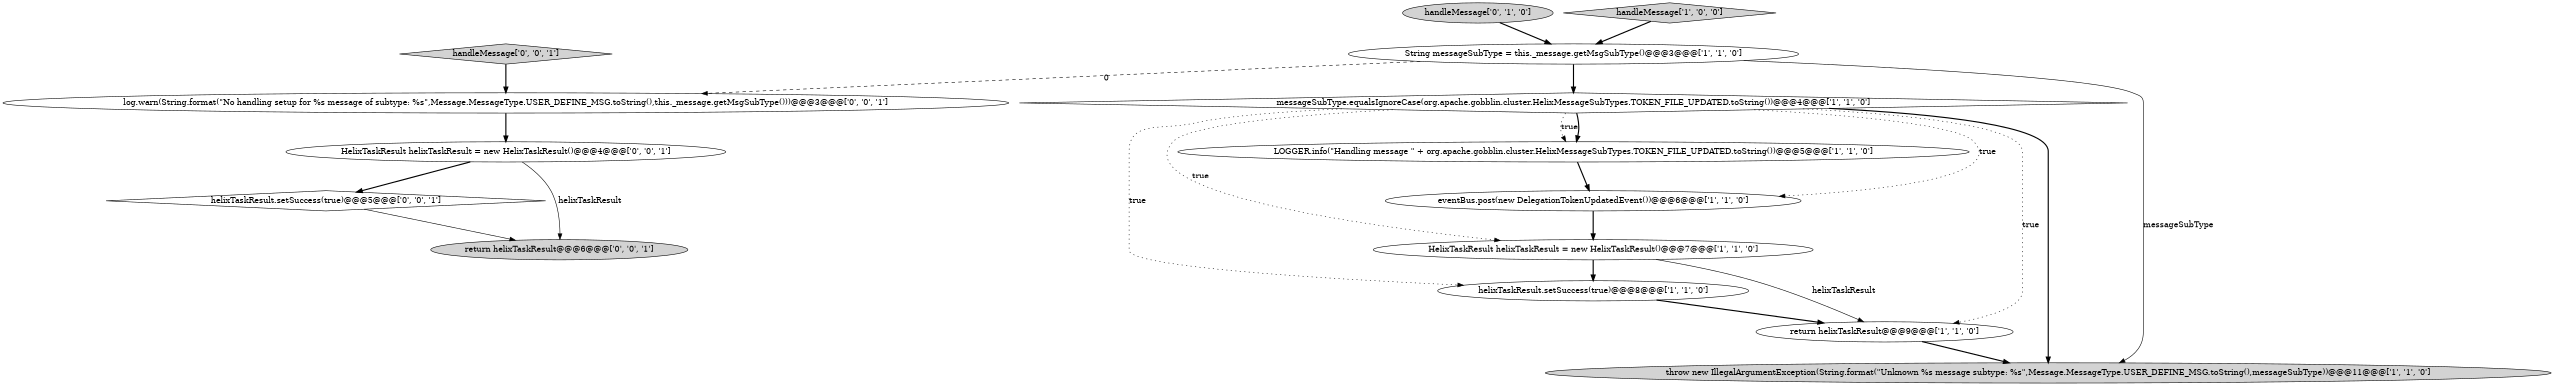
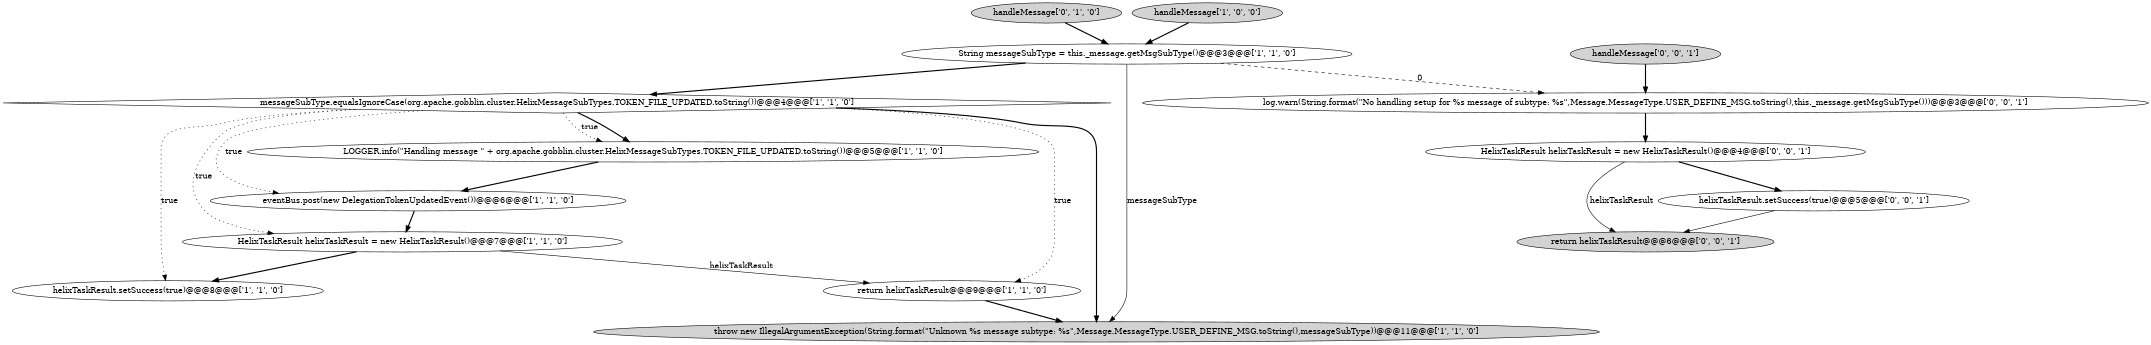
node "handleMessage['1', '0', '0']": shape diamond -> ellipse
node "handleMessage['0', '0', '1']": shape diamond -> ellipse
node "helixTaskResult.setSuccess(true)@@@5@@@['0', '0', '1']": shape diamond -> ellipse
edge "helixTaskResult.setSuccess(true)@@@8@@@['1', '1', '0']" -> "return helixTaskResult@@@9@@@['1', '1', '0']": removed
